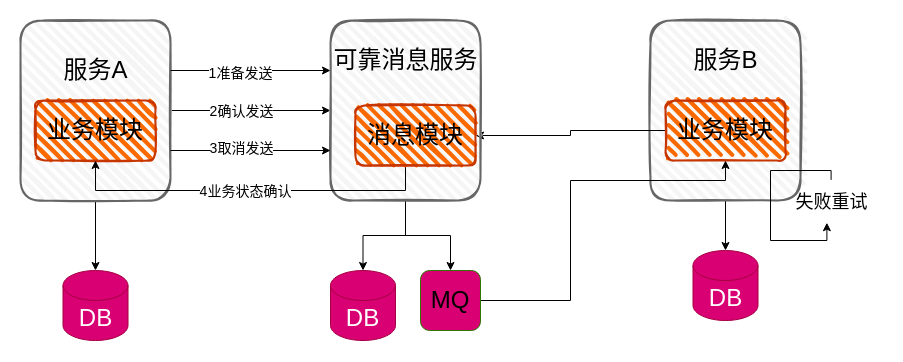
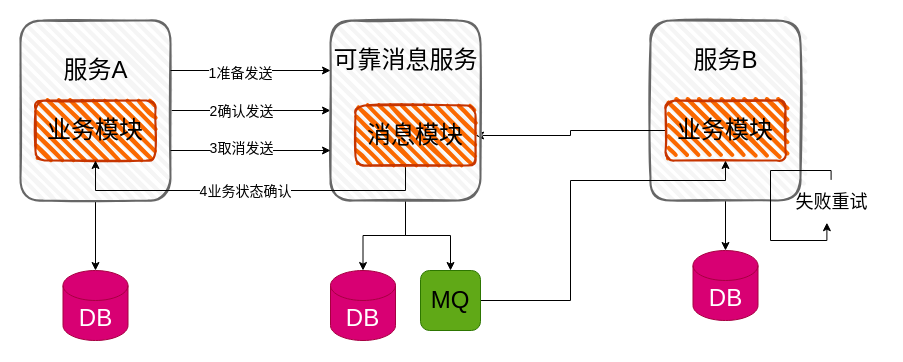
node "MQ": fillcolor #d80073 -> #60a917
